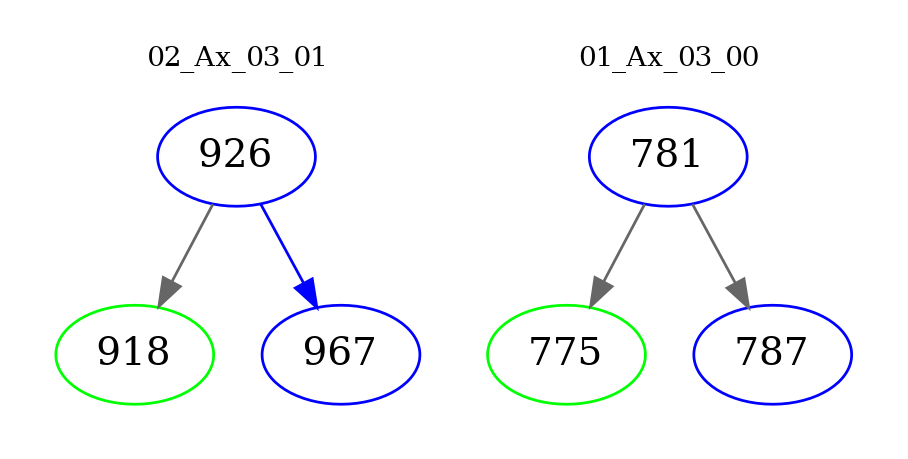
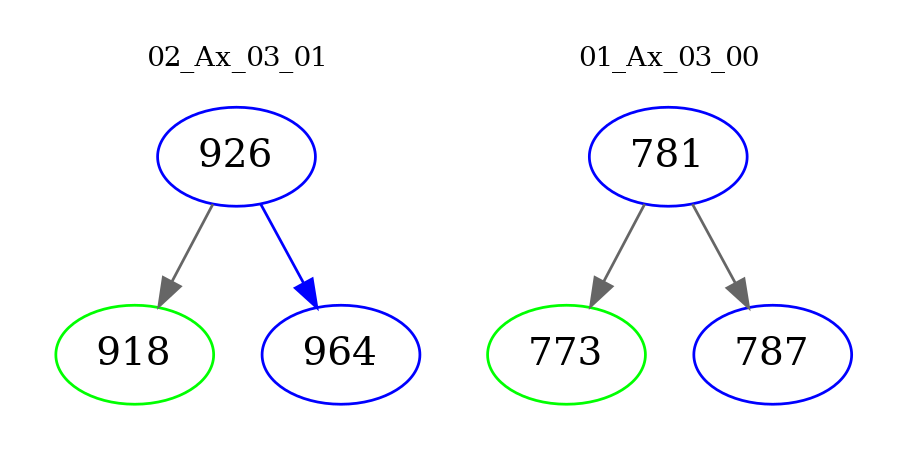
node "967": label "967" -> "964"
node "775": label "775" -> "773"
